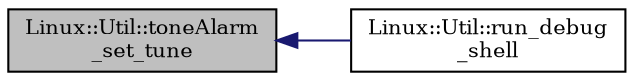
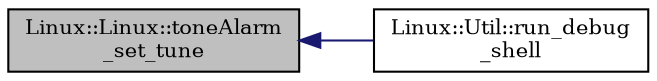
node "Linux::Util::toneAlarm _set_tune": label "Linux::Util::toneAlarm _set_tune" -> "Linux::Linux::toneAlarm _set_tune"
